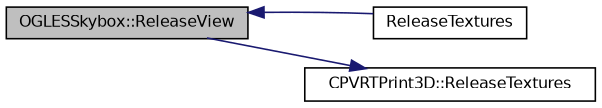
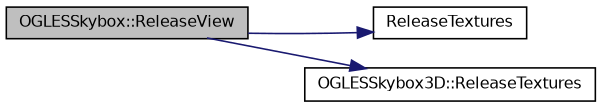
edge "ReleaseTextures" -> "OGLESSkybox::ReleaseView": reversed
node "CPVRTPrint3D::ReleaseTextures": label "CPVRTPrint3D::ReleaseTextures" -> "OGLESSkybox3D::ReleaseTextures"
